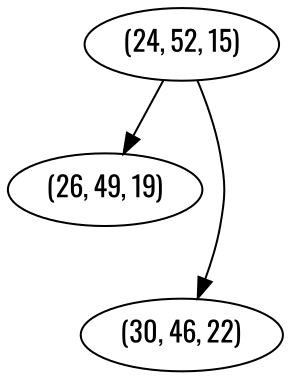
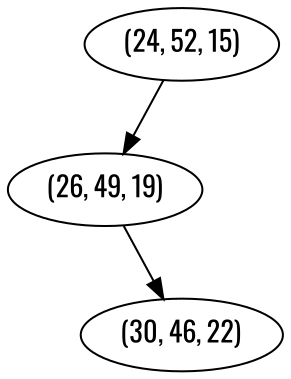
edge "(24, 52, 15)" -> "(30, 46, 22)": now "(26, 49, 19)" -> "(30, 46, 22)"
